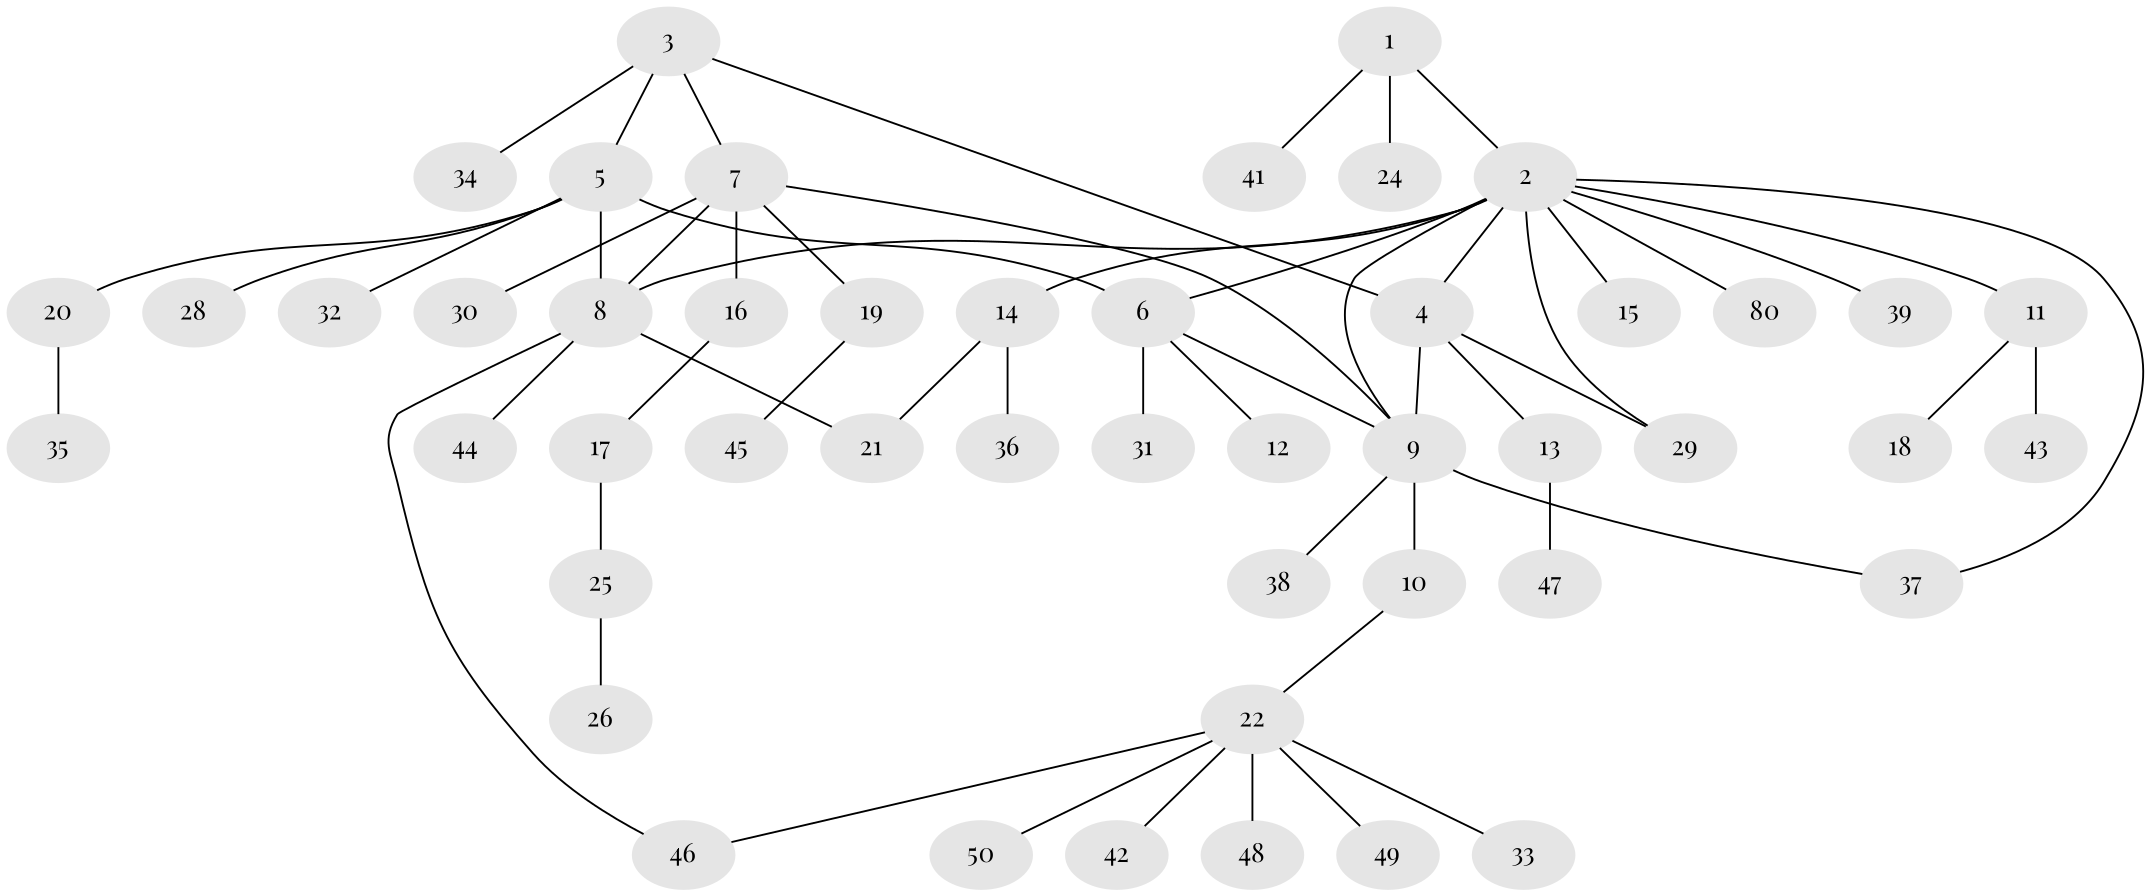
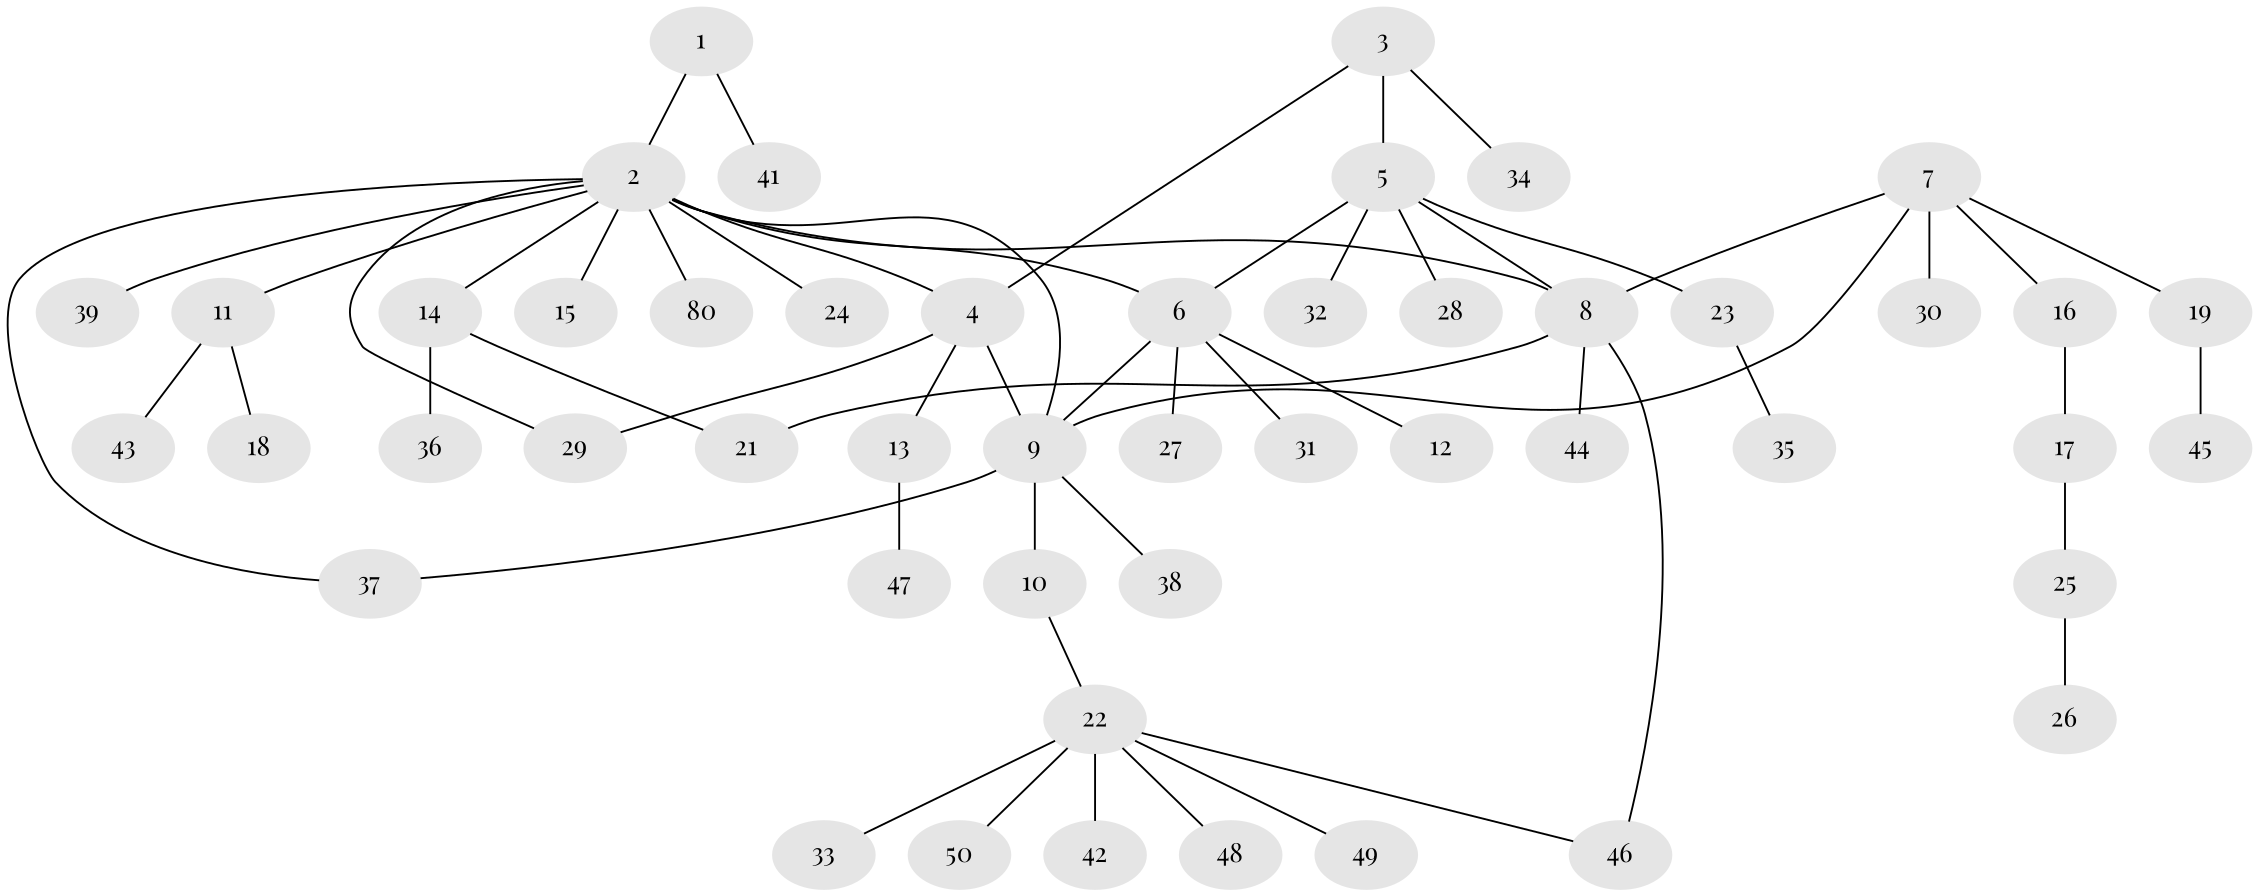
edge "3" -- "7": removed
edge "1" -- "24": now "2" -- "24"
node "20": label "20" -> "23"
node "27": added
